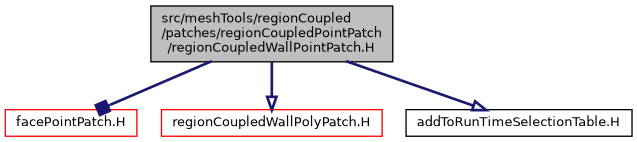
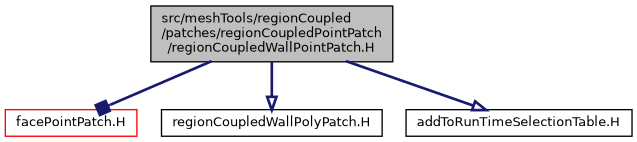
node "regionCoupledWallPolyPatch.H": color red -> black
